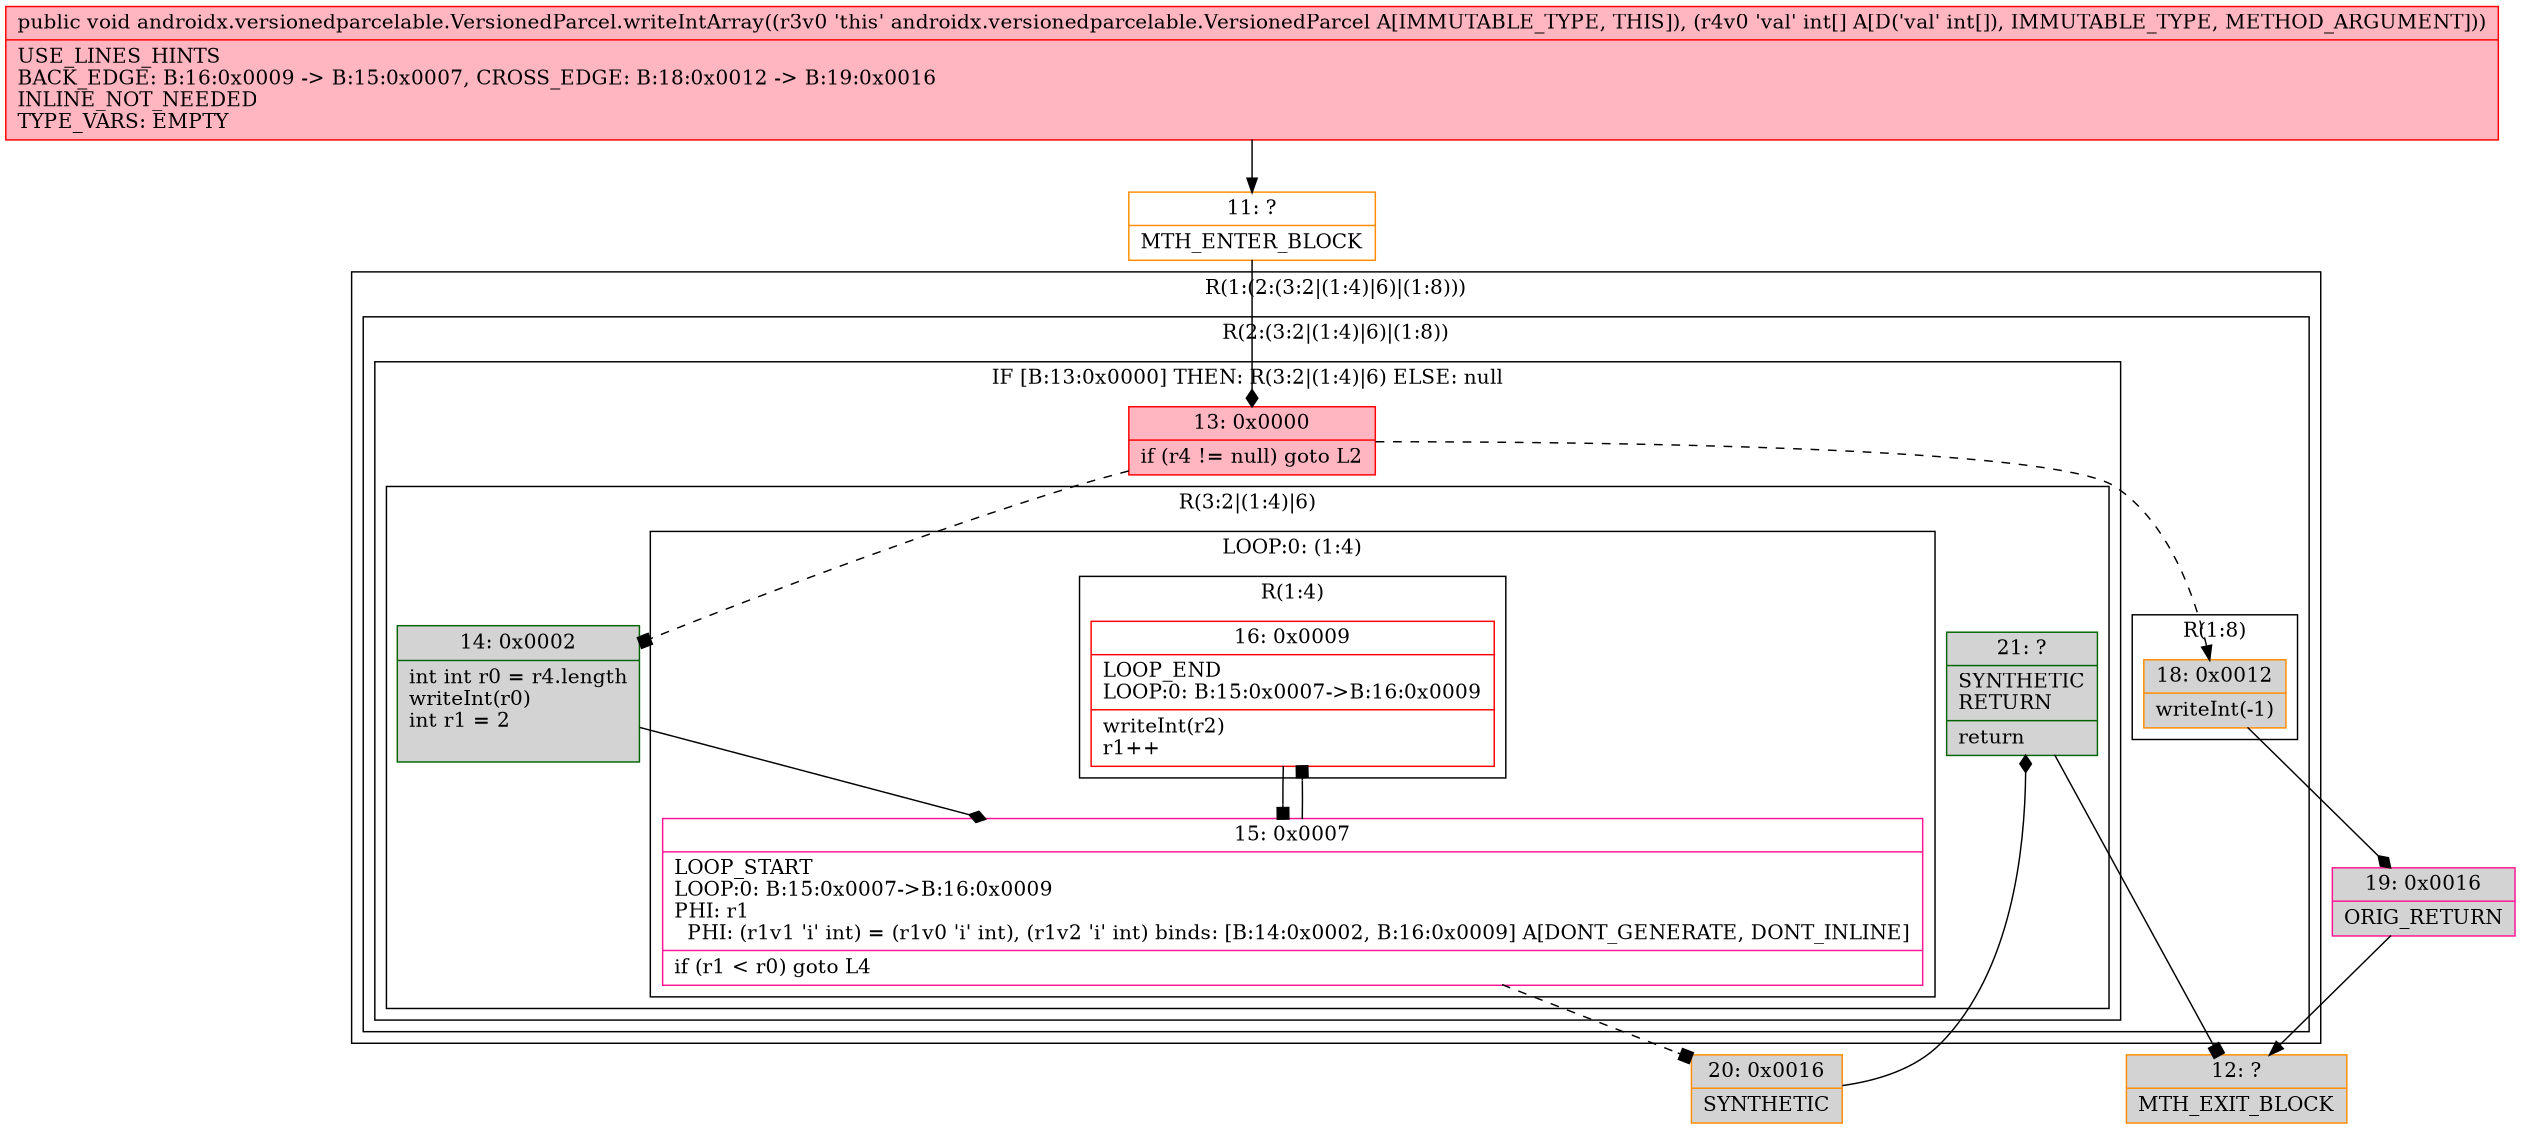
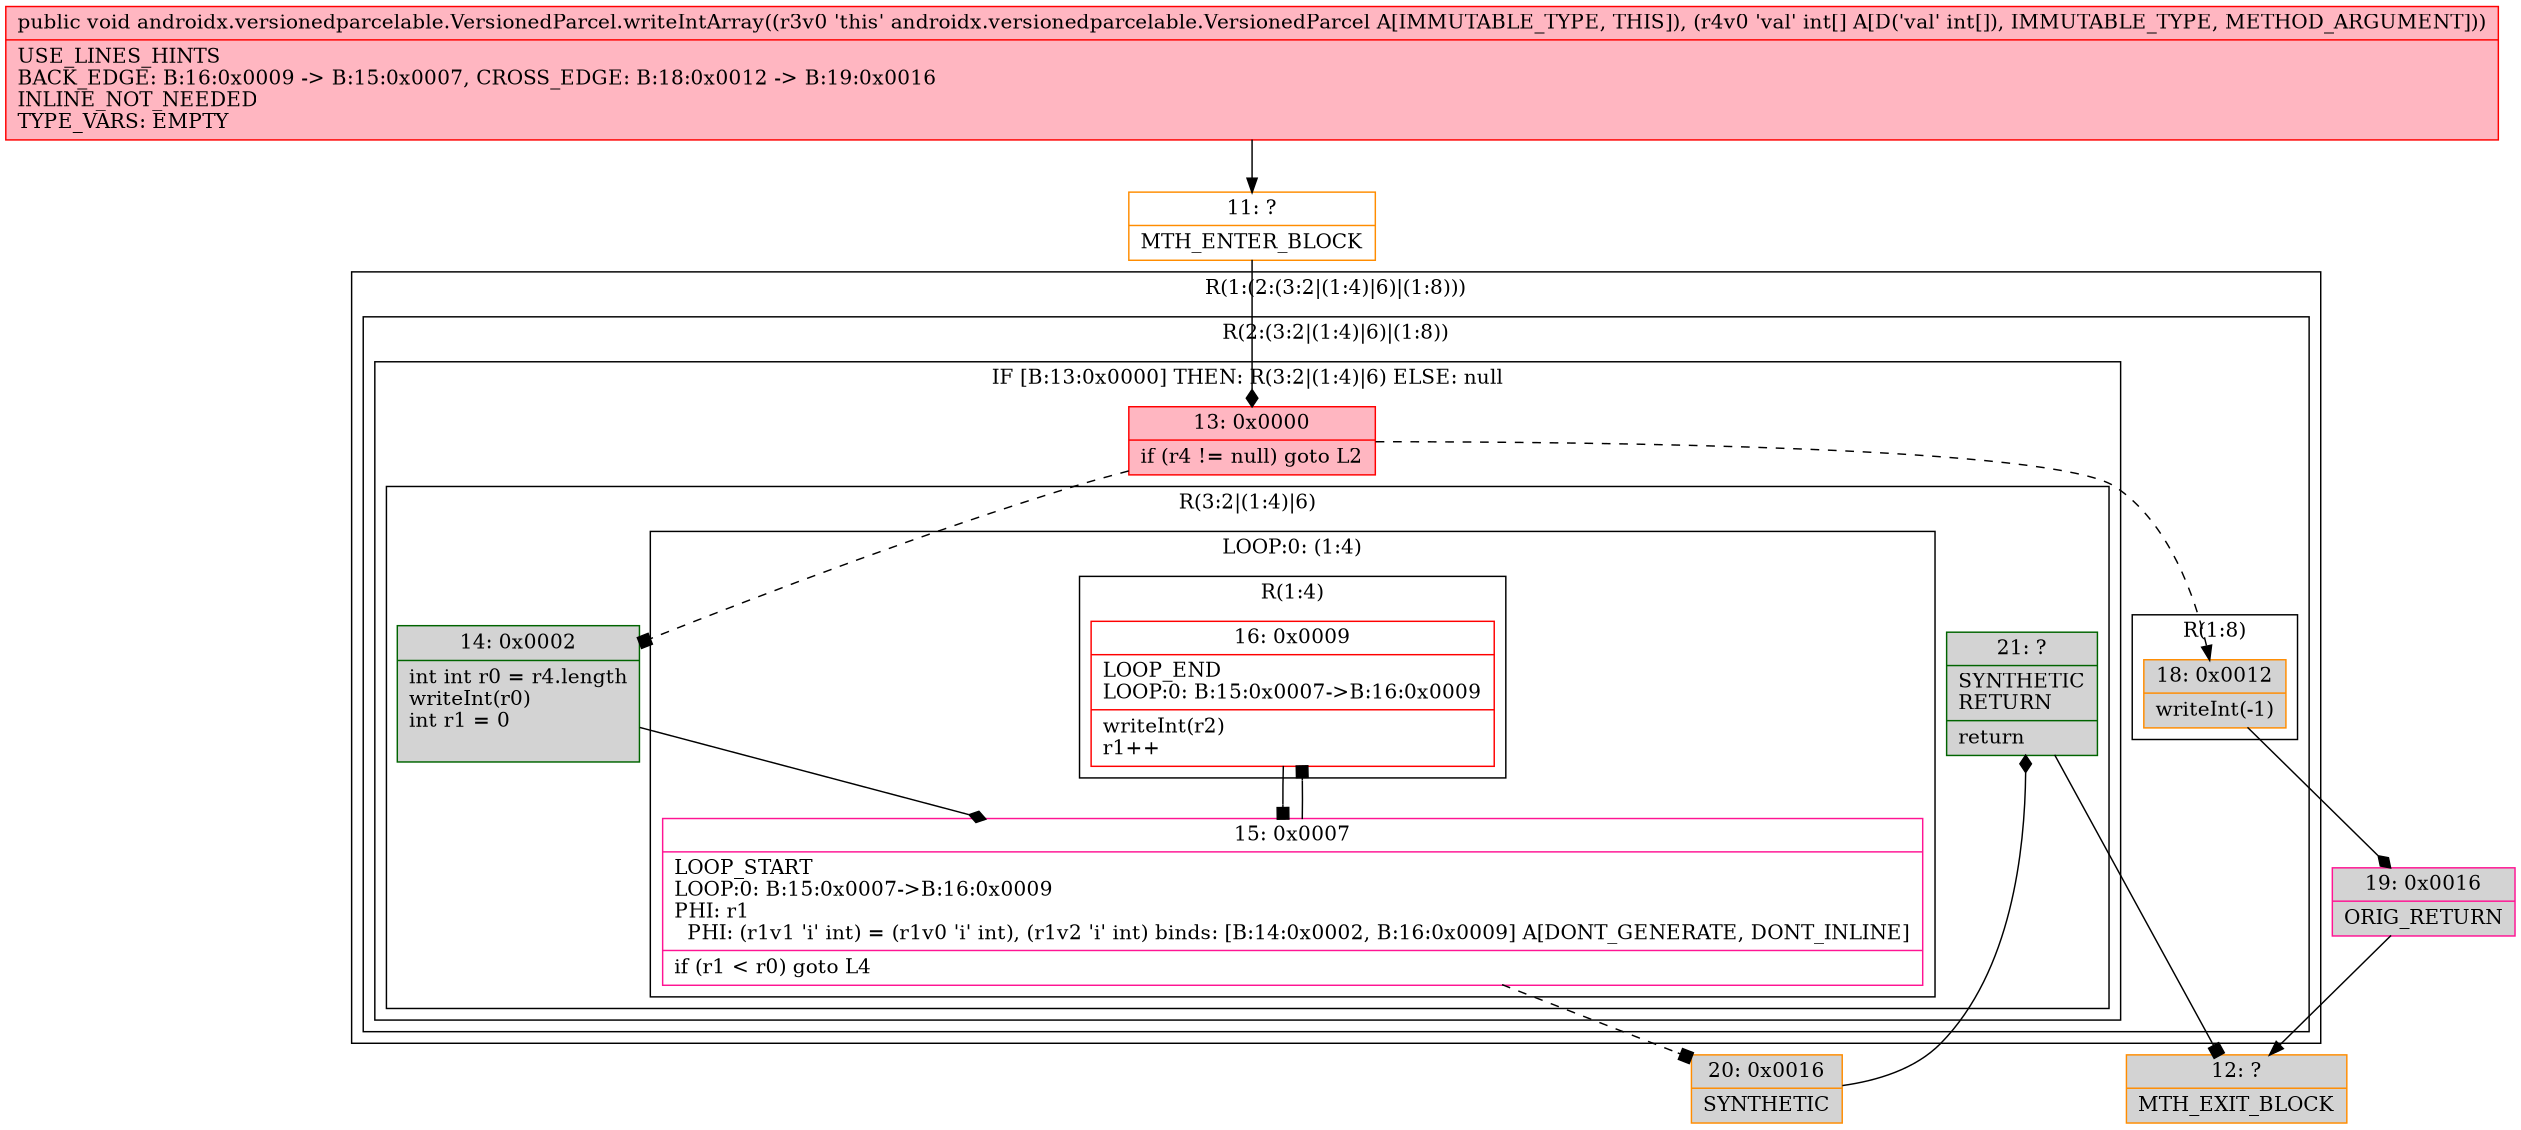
node "14: 0x0002": text "int r1 = 2" -> "int r1 = 0"
